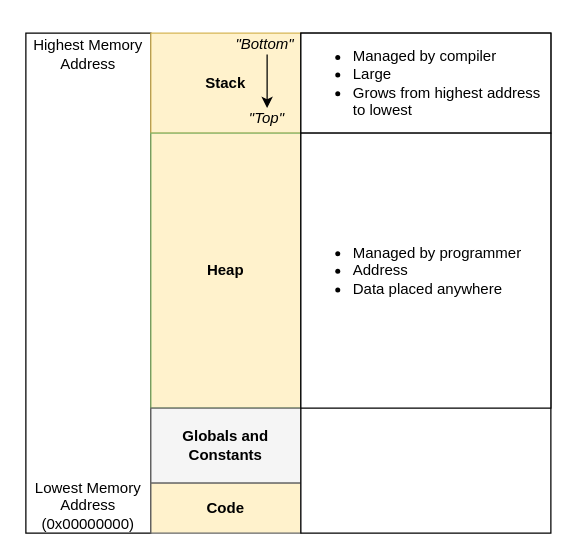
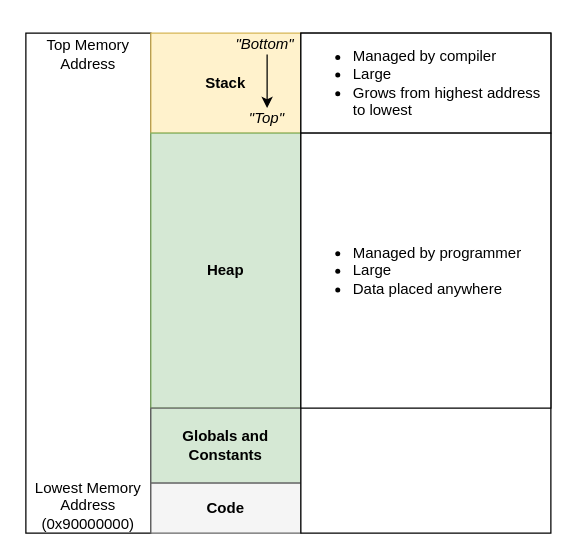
node "Highest Memory Address": label "Highest Memory Address" -> "Top Memory Address"
node "Heap": fillcolor #fff2cc -> #d5e8d4
node "Managed by programmer Address Data placed anywhere": label "Managed by programmer Address Data placed anywhere" -> "Managed by programmer Large Data placed anywhere"
node "Globals and Constants": fillcolor #f5f5f5 -> #d5e8d4
node "Lowest Memory Address (0x00000000)": label "Lowest Memory Address (0x00000000)" -> "Lowest Memory Address (0x90000000)"
node "Code": fillcolor #fff2cc -> #f5f5f5
